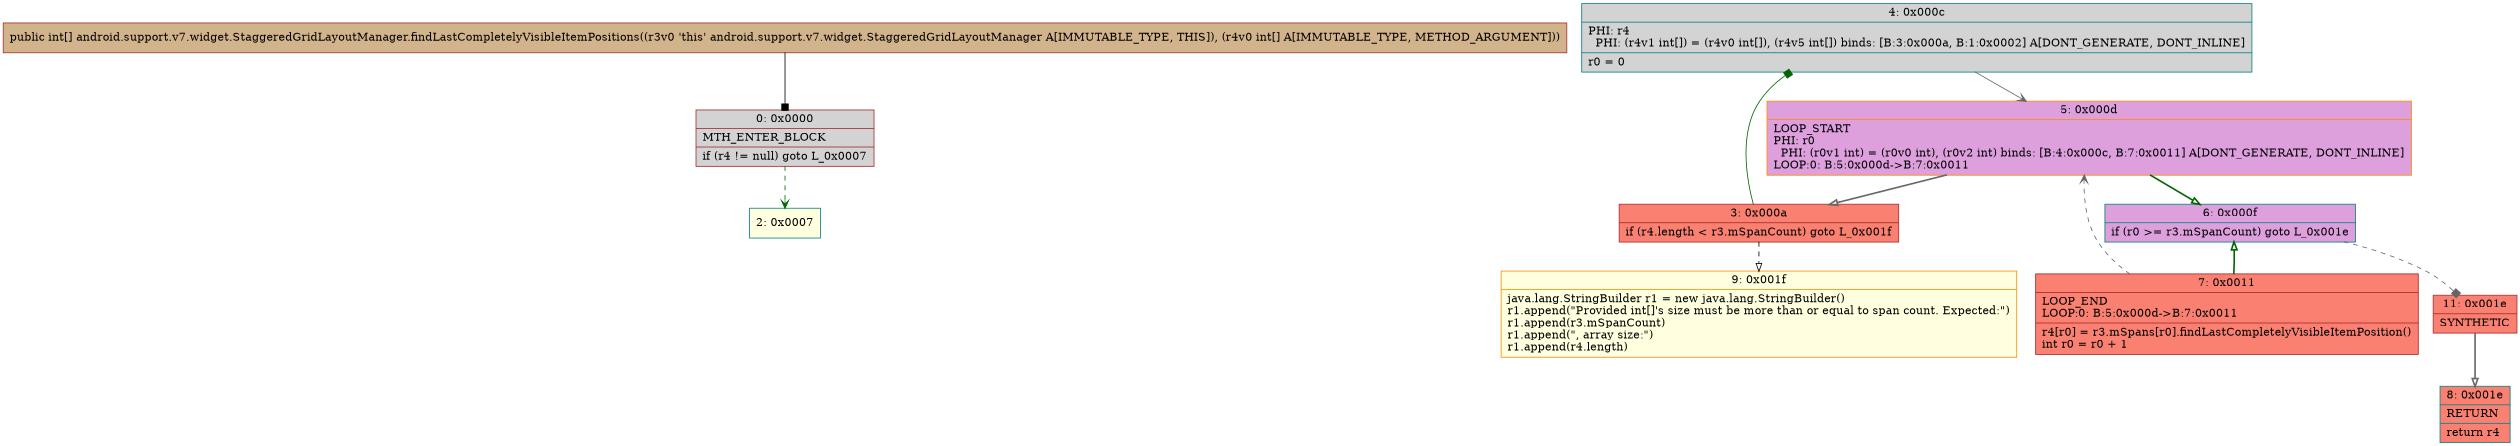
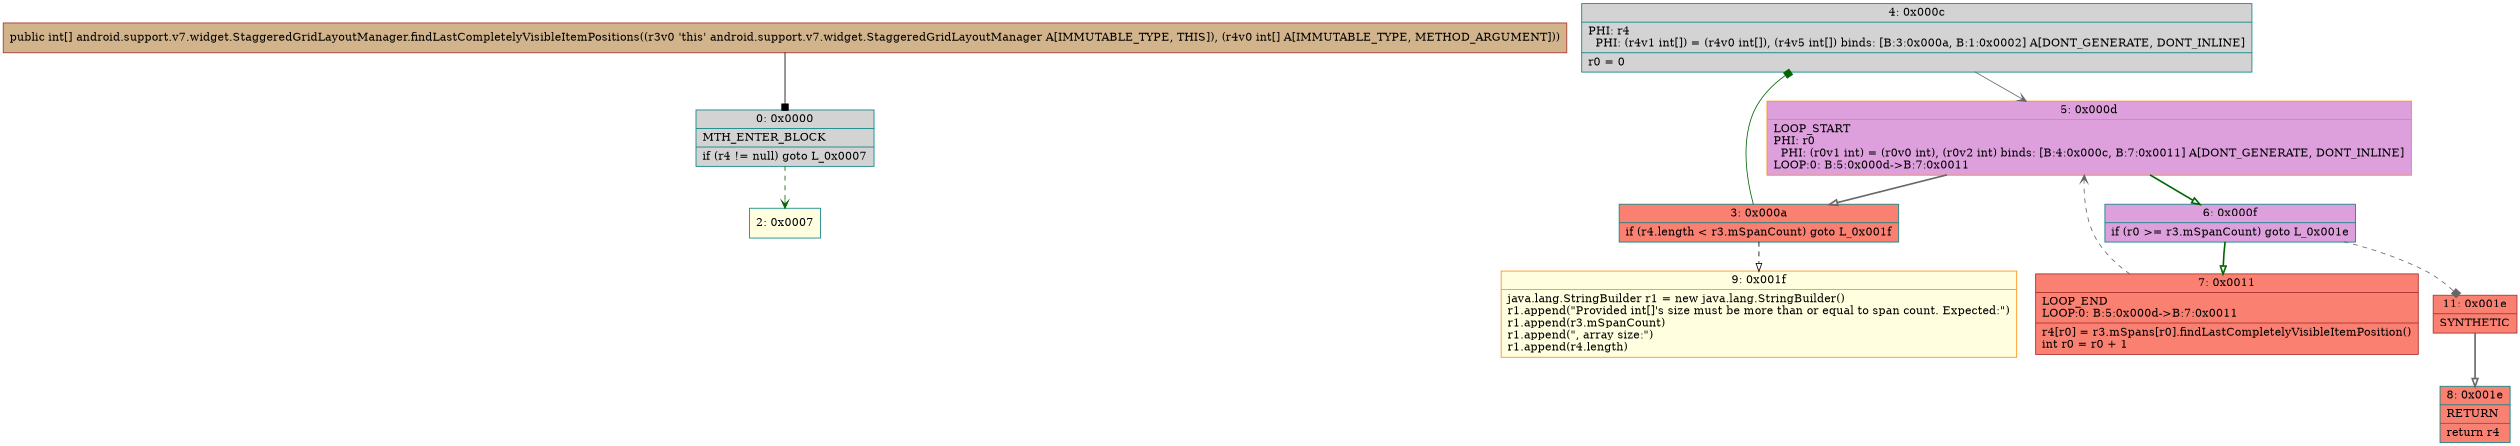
node "0: 0x0000": color brown -> teal
node "3: 0x000a": color brown -> teal
edge "7: 0x0011" -> "6: 0x000f": reversed
